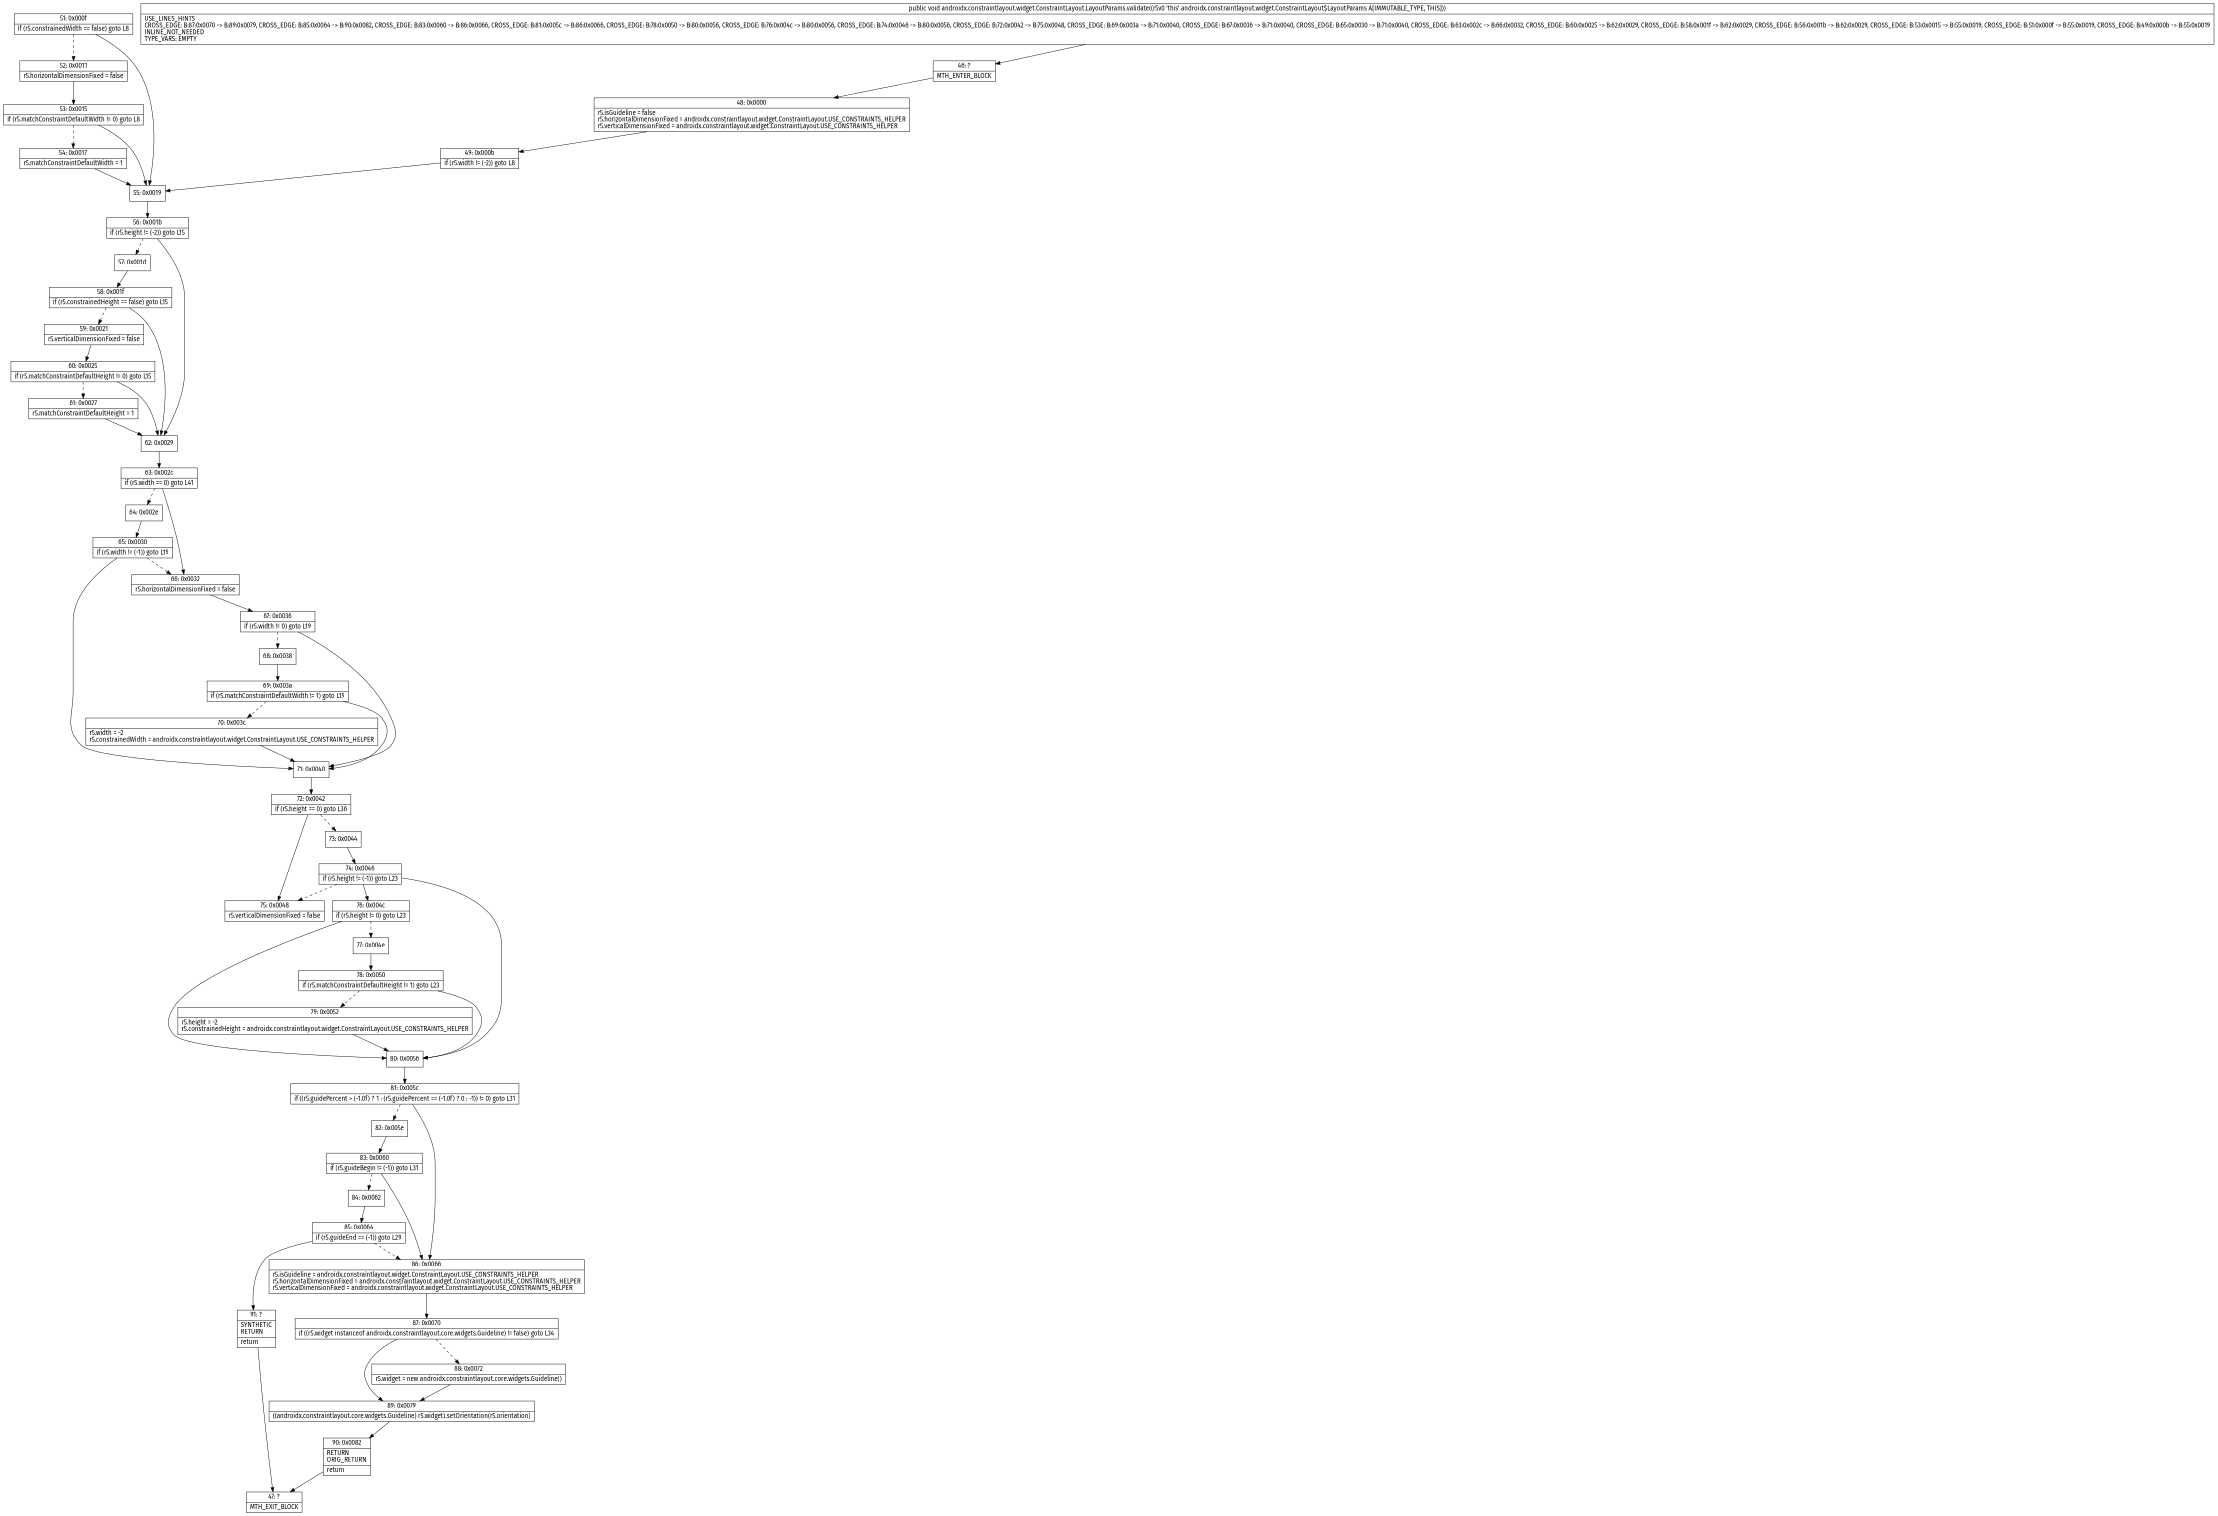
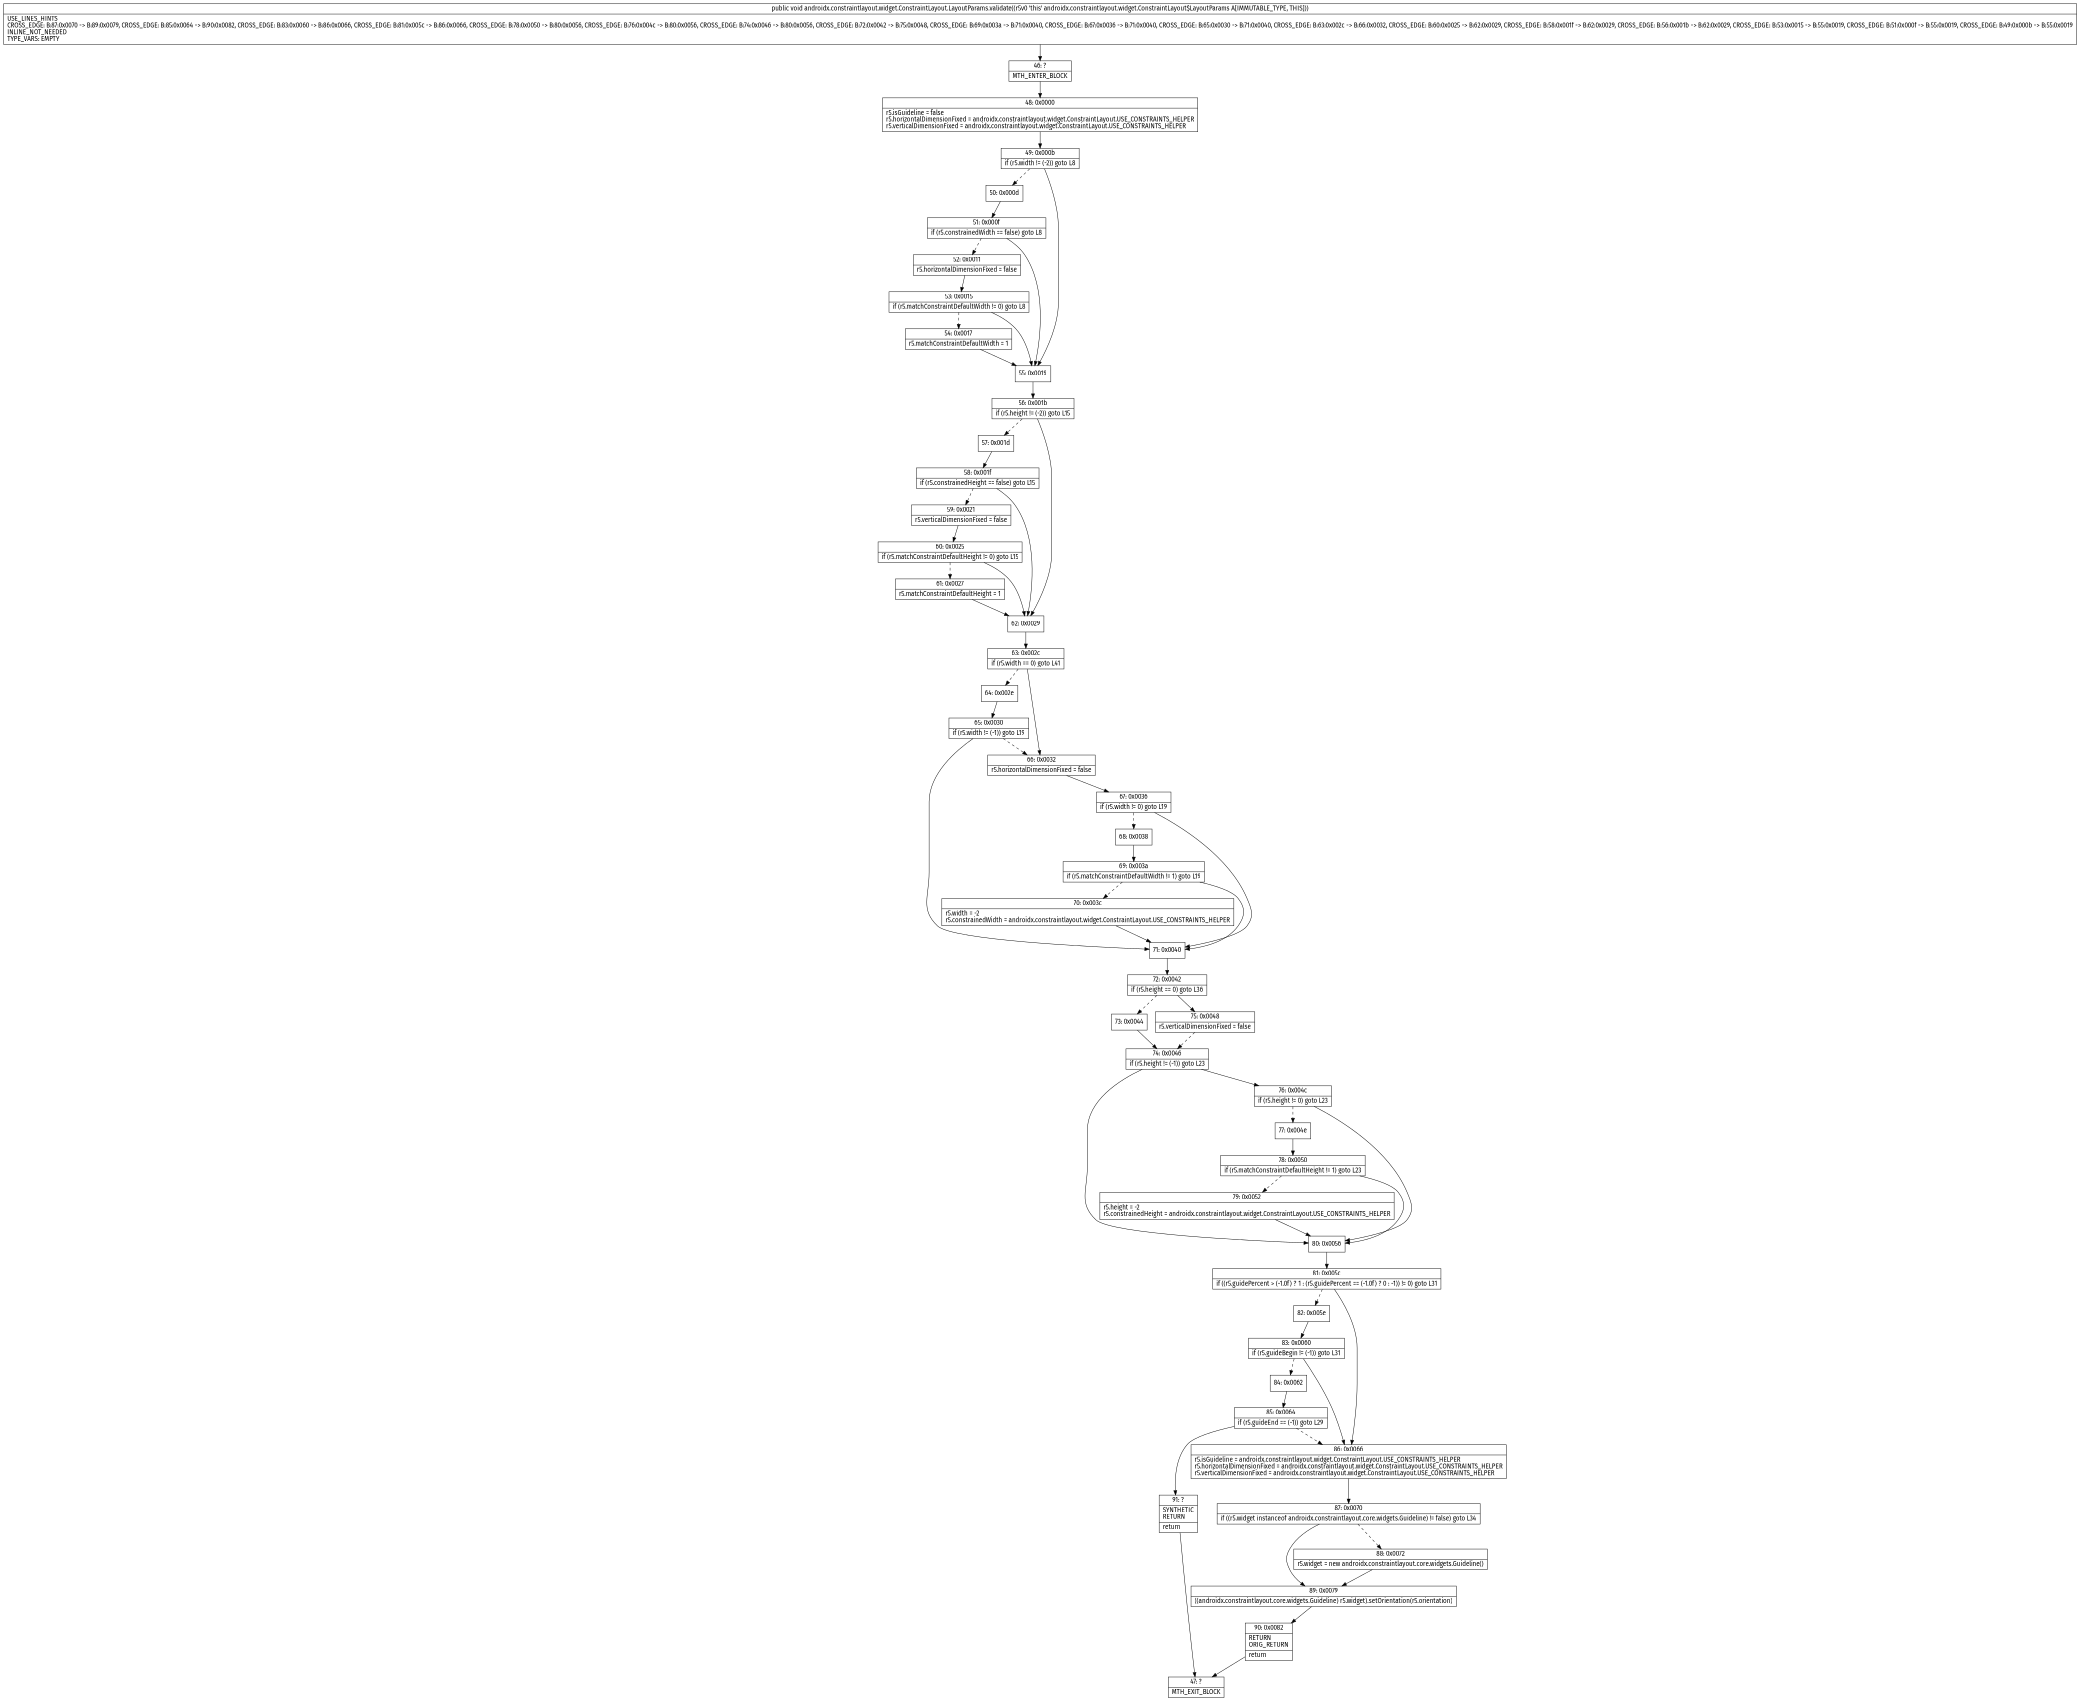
node "50: 0x000d": added
edge "74: 0x0046" -> "75: 0x0048": reversed
